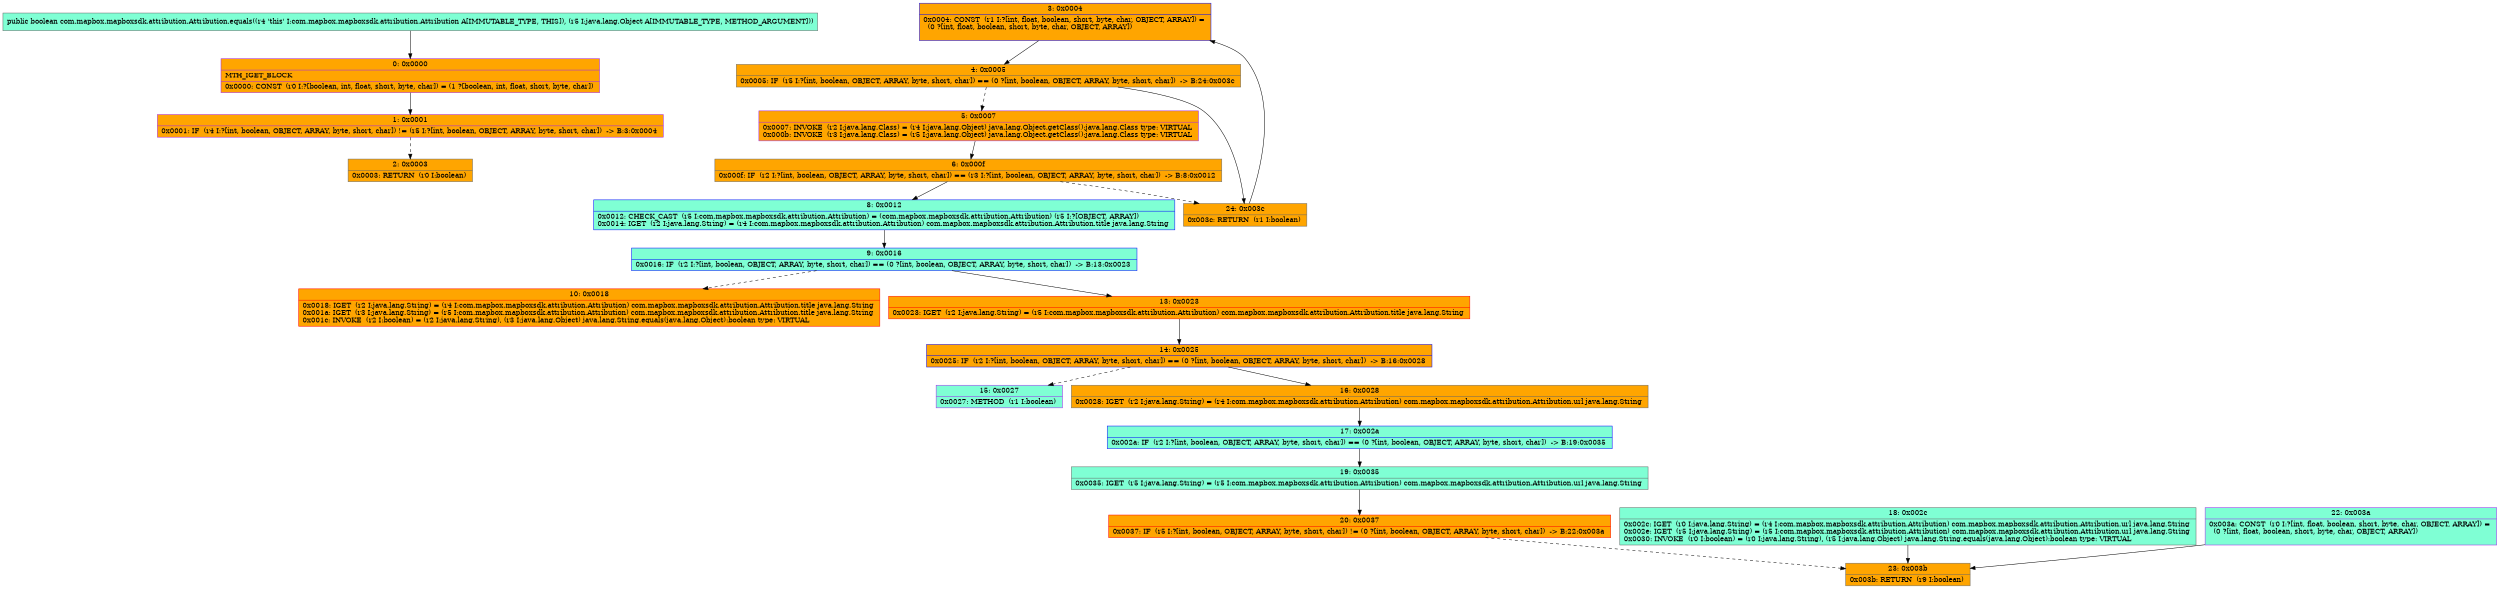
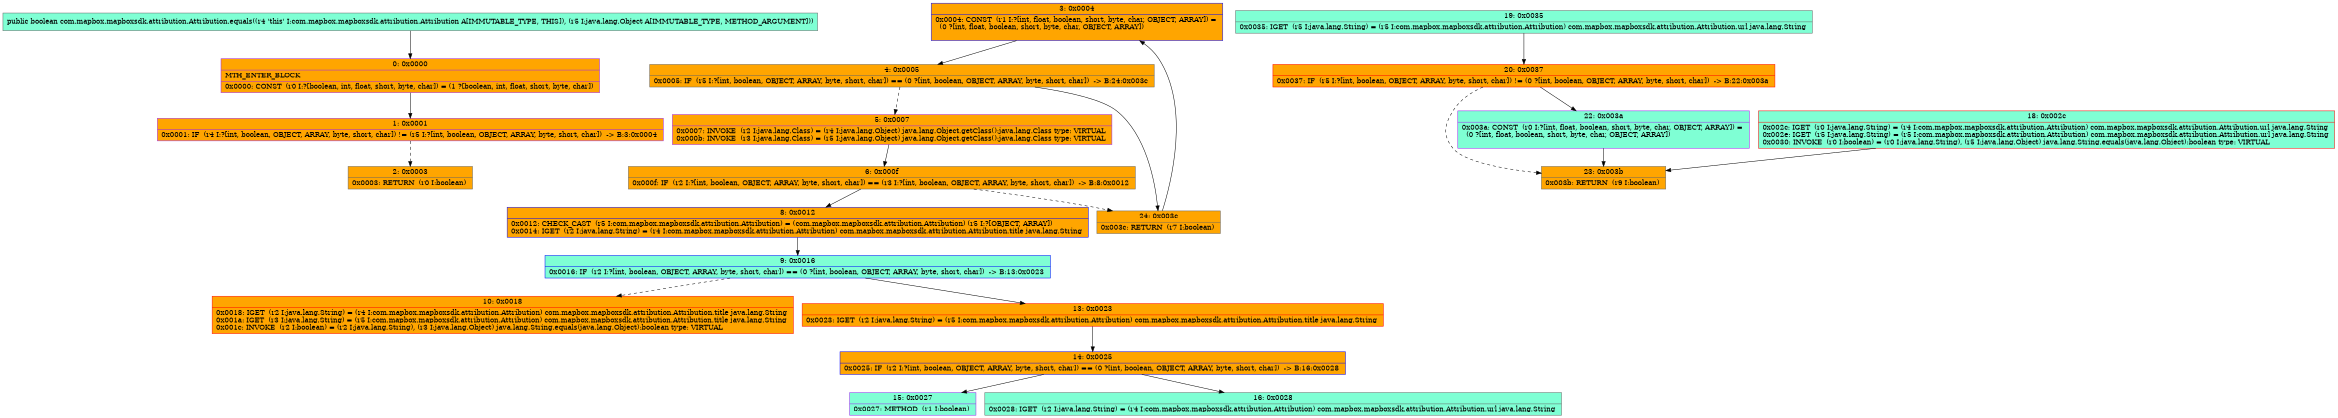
node "0: 0x0000": text "MTH_IGET_BLOCK" -> "MTH_ENTER_BLOCK"
edge "20: 0x0037" -> "22: 0x003a": added
node "8: 0x0012": fillcolor aquamarine -> orange
node "24: 0x003c": text "0x003c: RETURN  (r1 I:boolean)" -> "0x003c: RETURN  (r7 I:boolean)"
edge "14: 0x0025" -> "15: 0x0027": style dashed -> solid
node "16: 0x0028": fillcolor orange -> aquamarine
node "17: 0x002a": removed
node "18: 0x002c": color gray40 -> red
